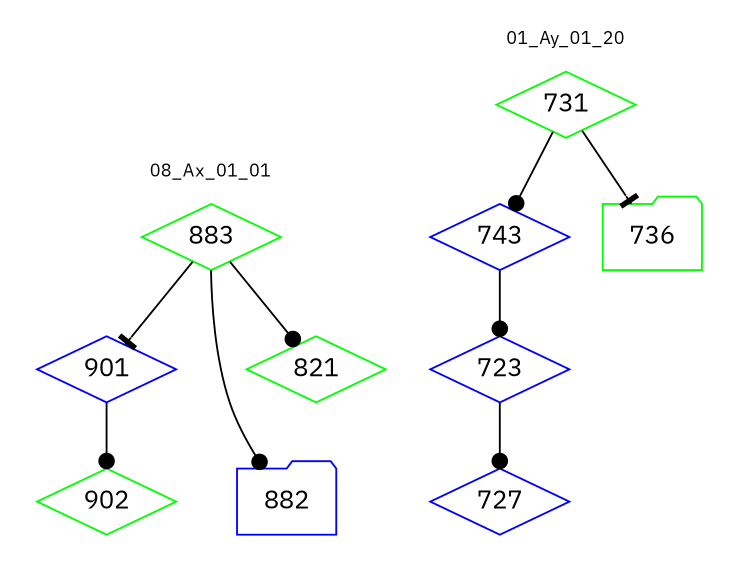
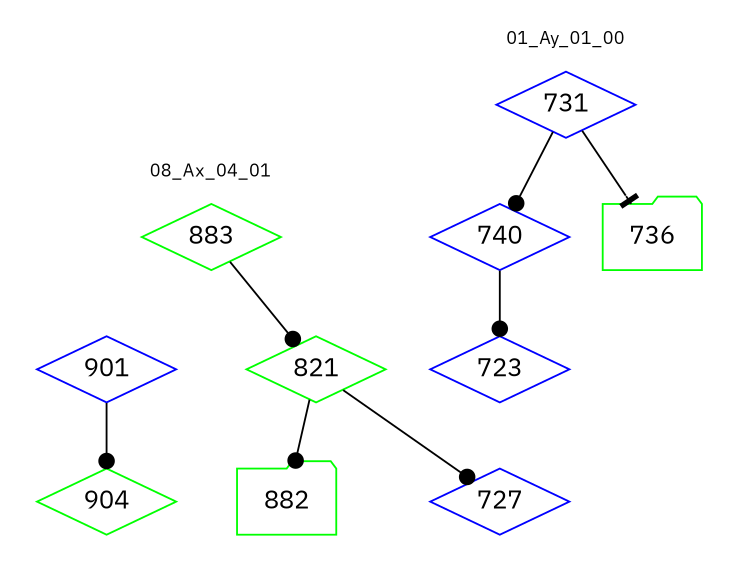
cluster "01_Ay_01_20": label "01_Ay_01_20" -> "01_Ay_01_00"
node "731": color green -> blue
cluster "08_Ax_01_01": label "08_Ax_01_01" -> "08_Ax_04_01"
node "743": label "743" -> "740"
edge "883" -> "901": removed
edge "883" -> "882": now "821" -> "882"
edge "723" -> "727": now "821" -> "727"
node "902": label "902" -> "904"
node "882": color blue -> green
